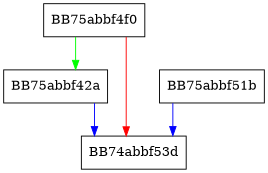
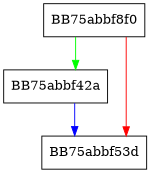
node "BB75abbf4f0": label "BB75abbf4f0" -> "BB75abbf8f0"
node "BB75abbf51b": removed
node "BB74abbf53d": label "BB74abbf53d" -> "BB75abbf53d"
